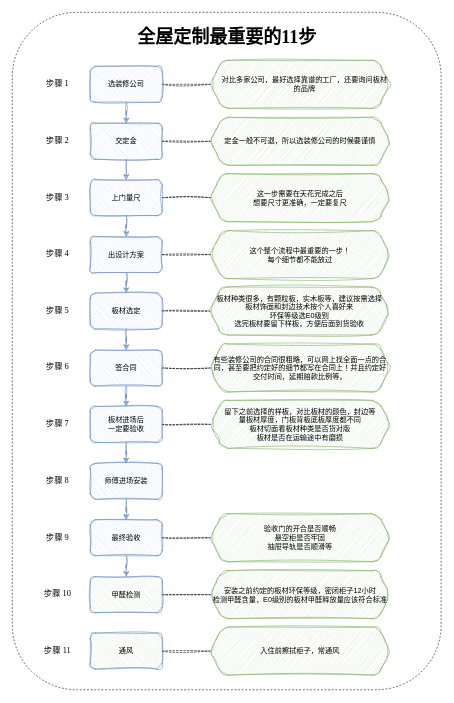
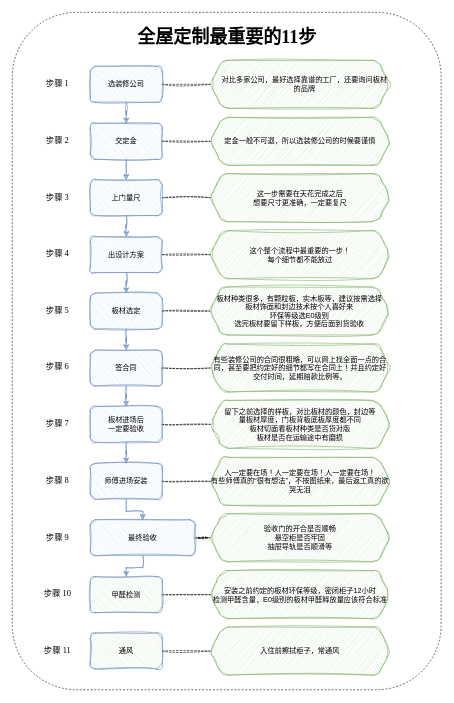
edge "师傅进场安装" -- "人一定要在场！人一定要在场！人一定要在场！ 有些师傅真的“很有想法”，不按图纸来，最后返工真的欲哭无泪": added
node "人一定要在场！人一定要在场！人一定要在场！ 有些师傅真的“很有想法”，不按图纸来，最后返工真的欲哭无泪": added
node "最终验收": size 72x36 -> 105x36
